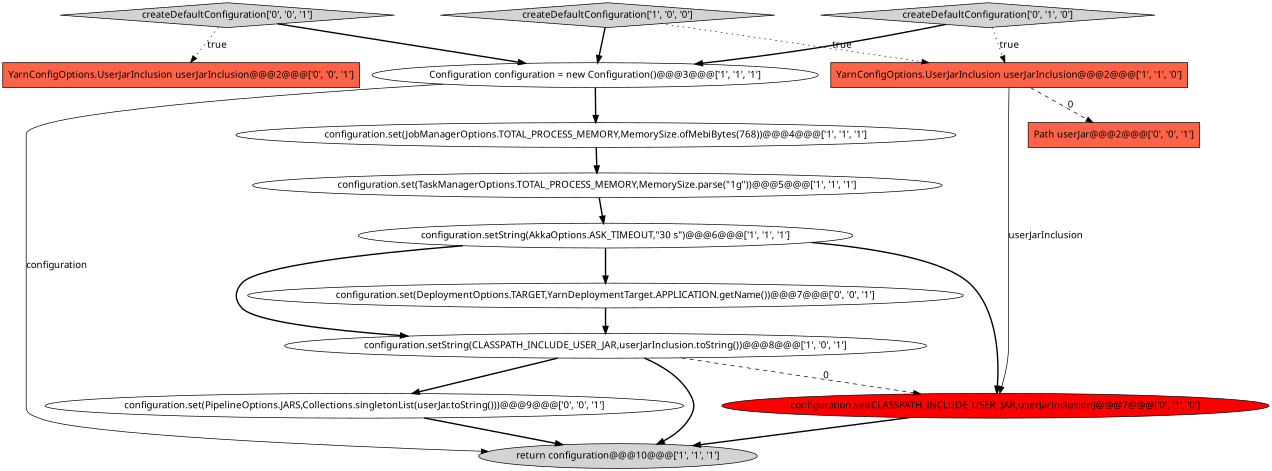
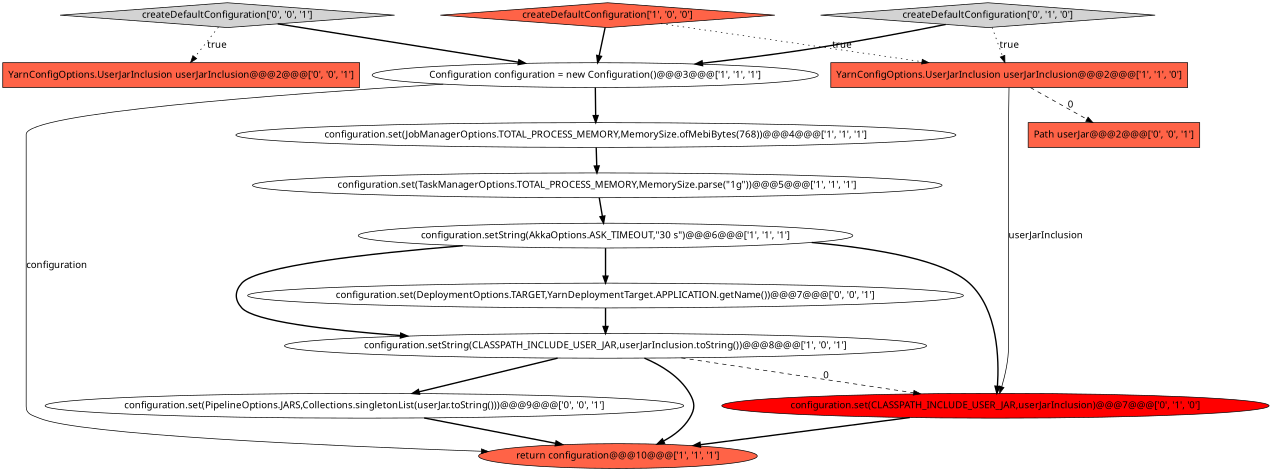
node "createDefaultConfiguration['1', '0', '0']": fillcolor lightgray -> tomato
node "return configuration@@@10@@@['1', '1', '1']": fillcolor lightgray -> tomato
